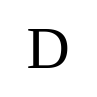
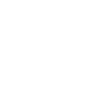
node "D": removed
